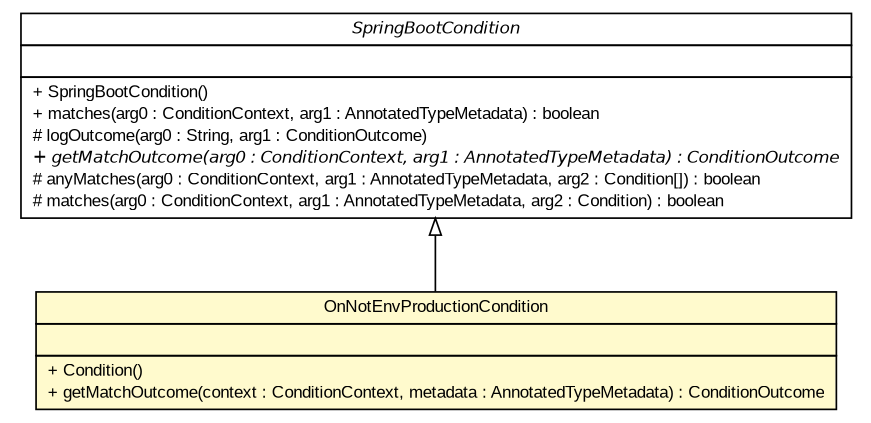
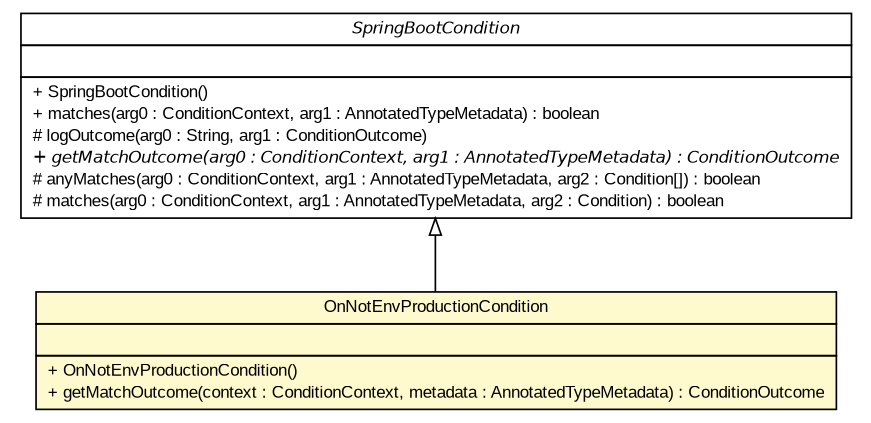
node "OnNotEnvProductionCondition": text "+ Condition()" -> "+ OnNotEnvProductionCondition()"
